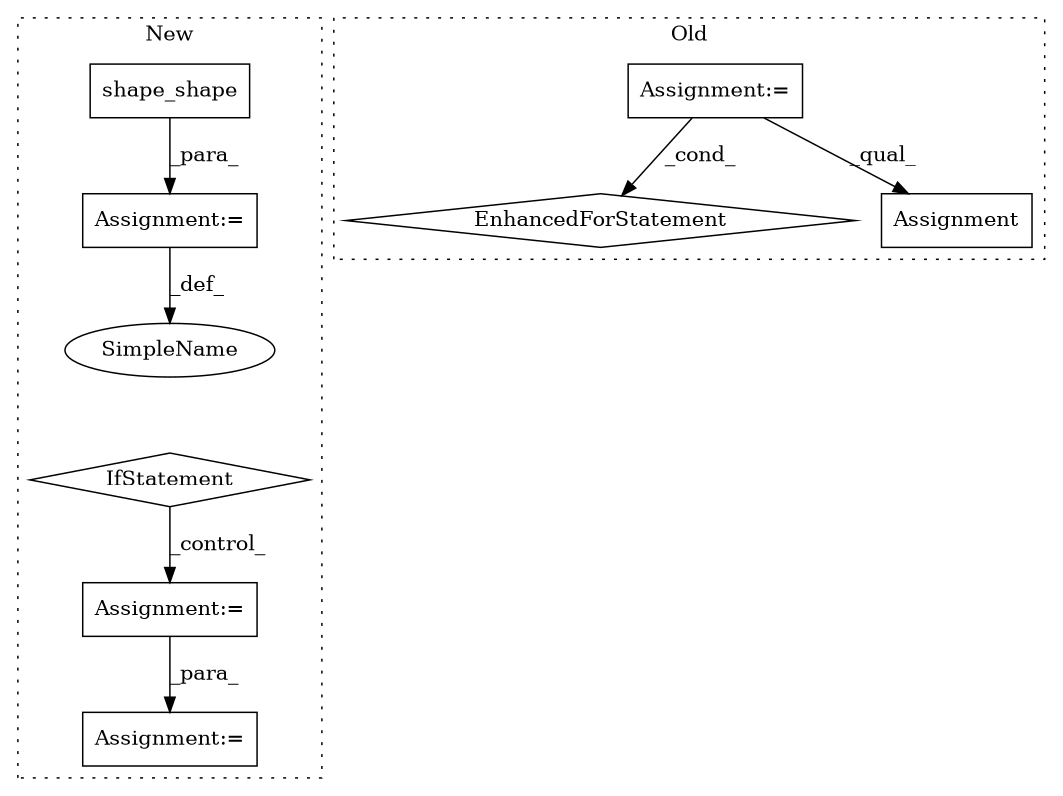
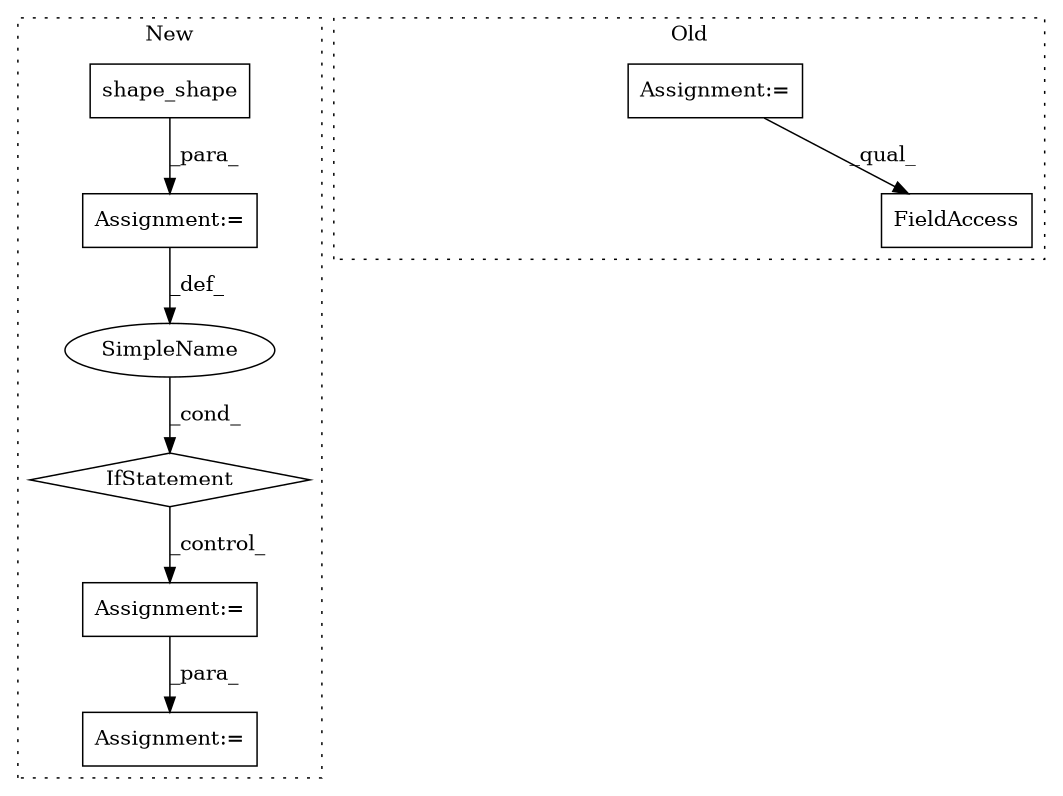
node "EnhancedForStatement": removed
node "Assignment": label "Assignment" -> "FieldAccess"
edge "SimpleName" -> "IfStatement": added, label "_cond_"
